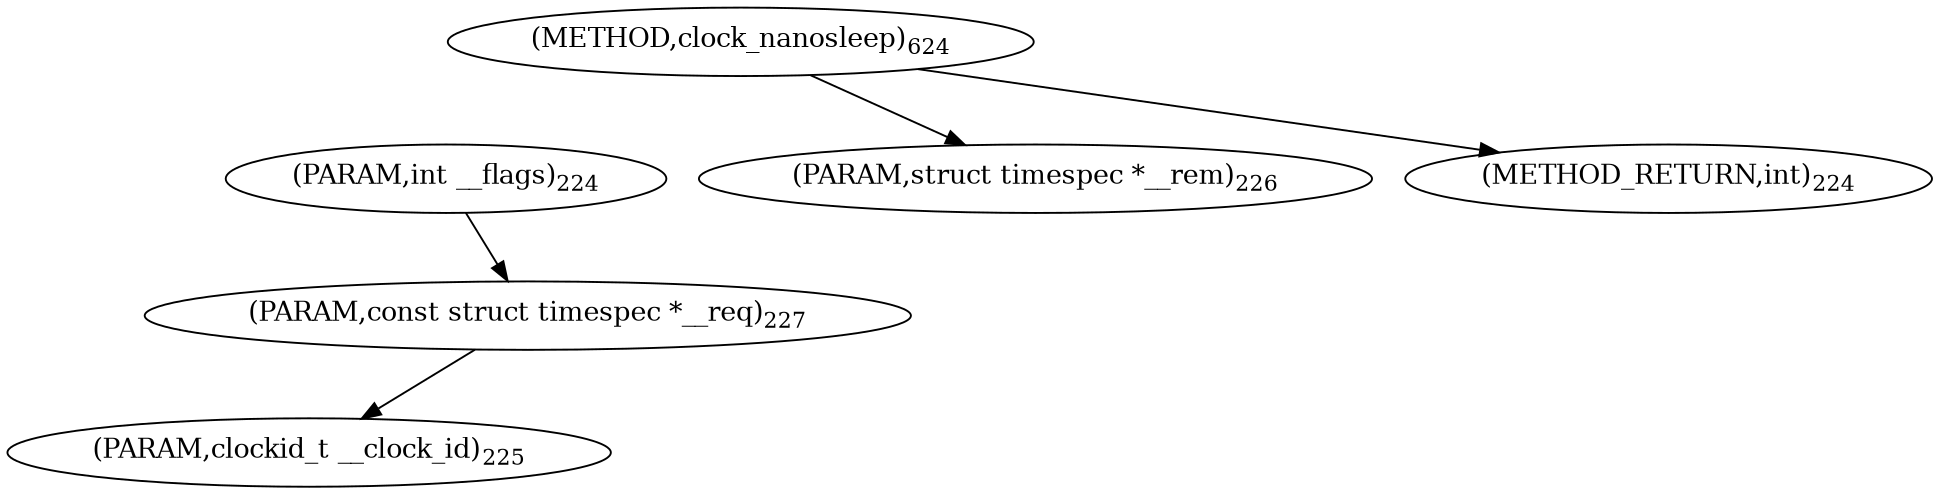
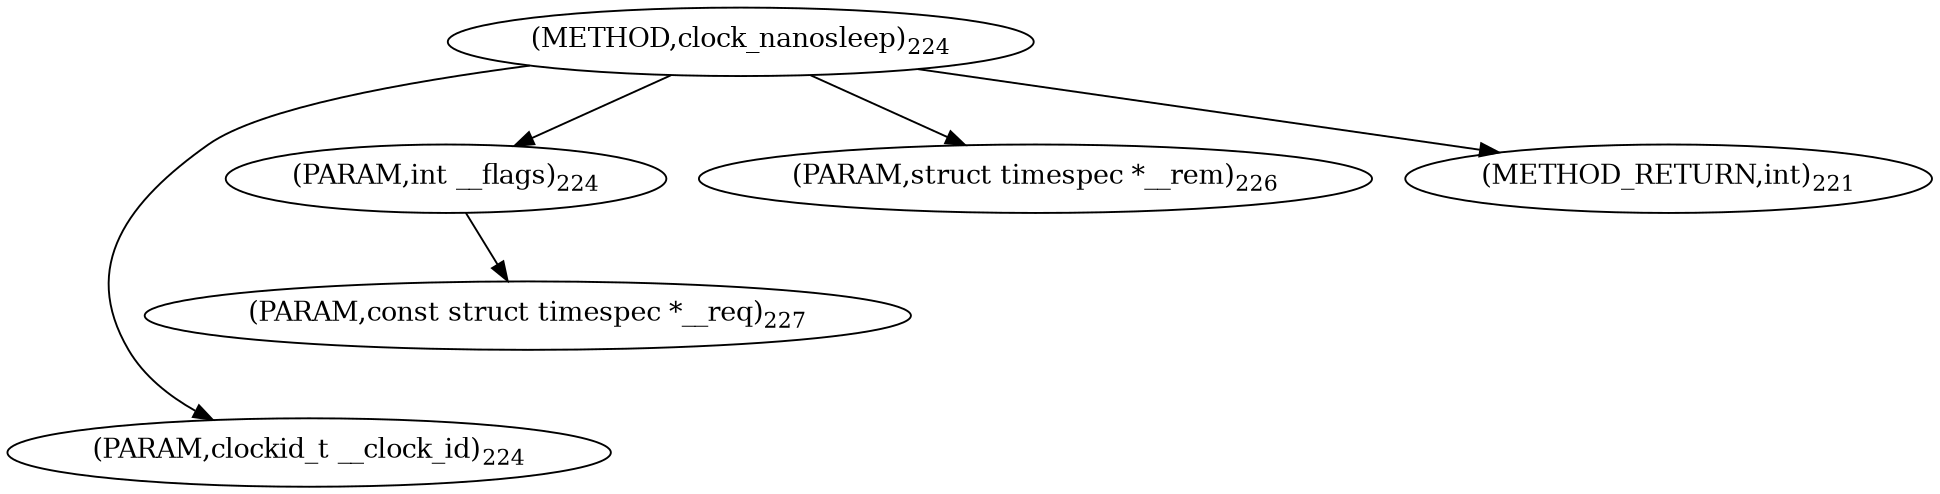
node "(METHOD,clock_nanosleep)": text "624" -> "224"
edge "(METHOD,clock_nanosleep)" -> "(PARAM,int __flags)": added
node "(METHOD_RETURN,int)": text "224" -> "221"
edge "(PARAM,const struct timespec *__req)" -> "(PARAM,clockid_t __clock_id)": now "(METHOD,clock_nanosleep)" -> "(PARAM,clockid_t __clock_id)"
node "(PARAM,clockid_t __clock_id)": text "225" -> "224"
